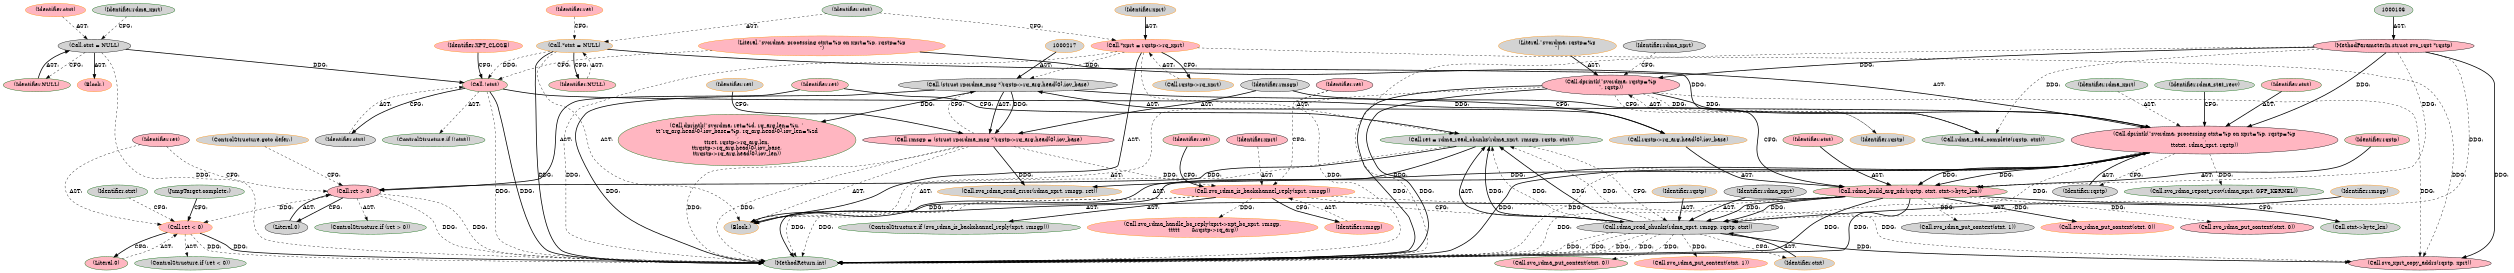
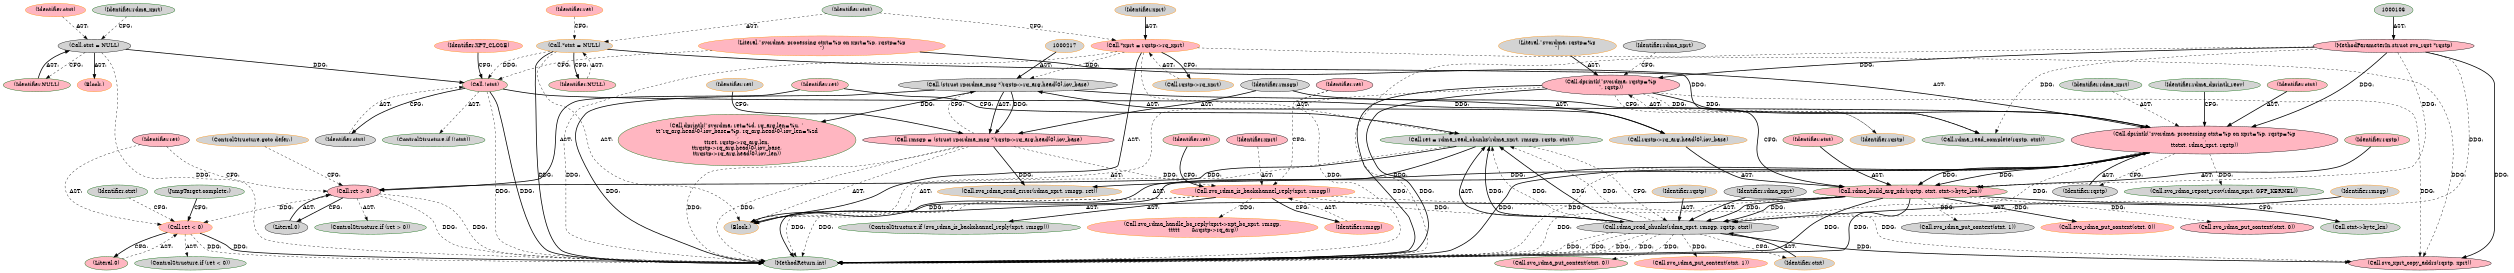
node "(Identifier,rdma_stat_recv)": label "(Identifier,rdma_stat_recv)" -> "(Identifier,rdma_dprintk_recv)"
edge "(Call,(struct rpcrdma_msg *)rqstp->rq_arg.head[0].iov_base)" -> "(Call,rqstp->rq_arg.head[0].iov_base)": label "CFG: " -> "AST: "
edge "(Call,svc_rdma_is_backchannel_reply(xprt, rmsgp))" -> "(Call,rdma_read_chunks(rdma_xprt, rmsgp, rqstp, ctxt))": label "CFG: " -> "DDG: "
